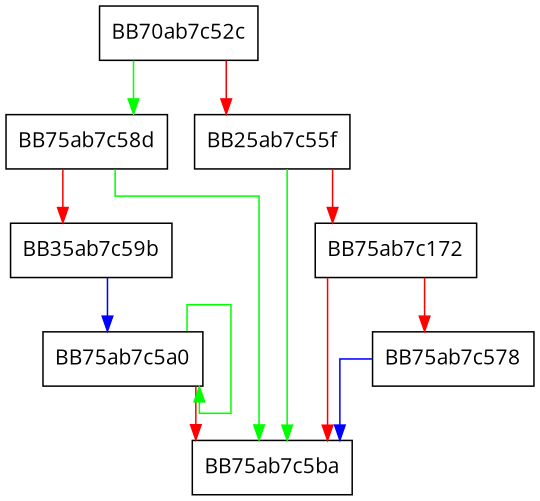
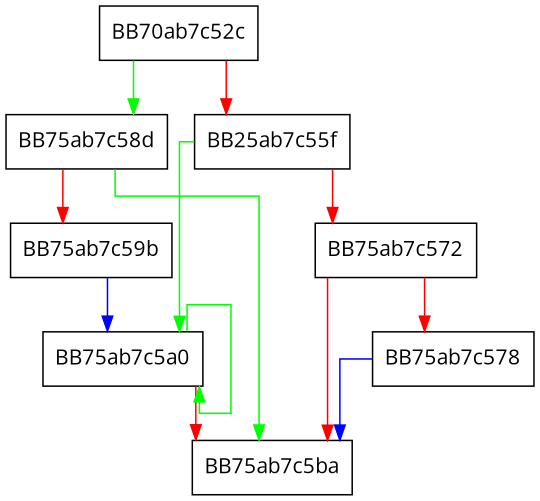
node "BB35ab7c59b": label "BB35ab7c59b" -> "BB75ab7c59b"
node "BB75ab7c172": label "BB75ab7c172" -> "BB75ab7c572"
edge "BB25ab7c55f" -> "BB75ab7c5ba": now "BB25ab7c55f" -> "BB75ab7c5a0"
